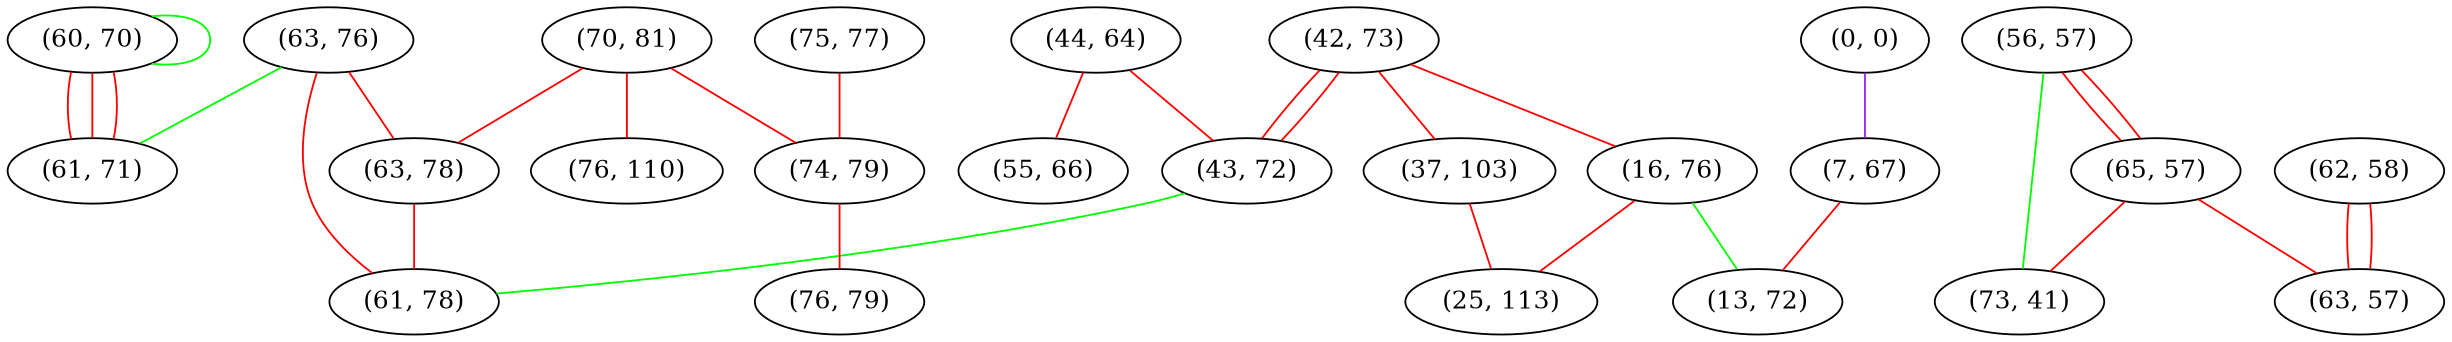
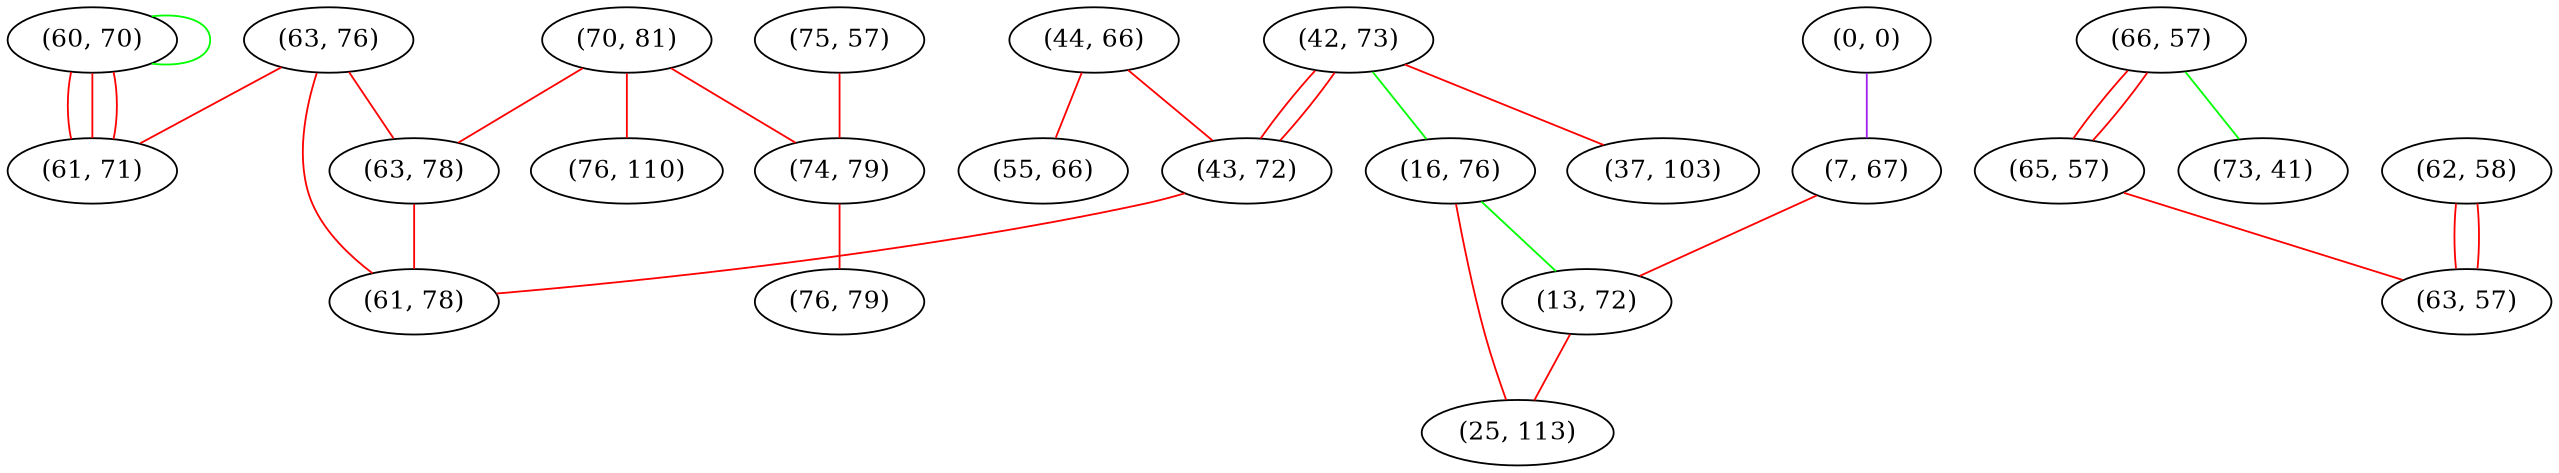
node "(75, 77)": label "(75, 77)" -> "(75, 57)"
node "(44, 64)": label "(44, 64)" -> "(44, 66)"
node "(56, 57)": label "(56, 57)" -> "(66, 57)"
edge "(63, 76)" -- "(61, 71)": color green -> red
edge "(42, 73)" -- "(16, 76)": color red -> green
edge "(37, 103)" -- "(25, 113)": now "(13, 72)" -- "(25, 113)"
edge "(65, 57)" -- "(73, 41)": removed
edge "(43, 72)" -- "(61, 78)": color green -> red
